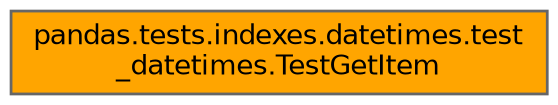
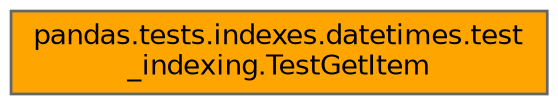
node "pandas.tests.indexes.datetimes.test _datetimes.TestGetItem": label "pandas.tests.indexes.datetimes.test _datetimes.TestGetItem" -> "pandas.tests.indexes.datetimes.test _indexing.TestGetItem"
